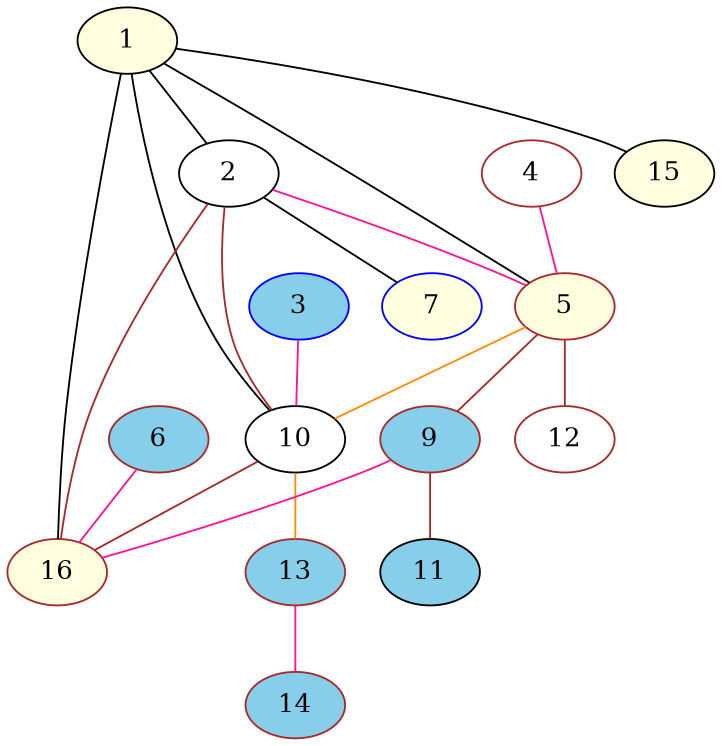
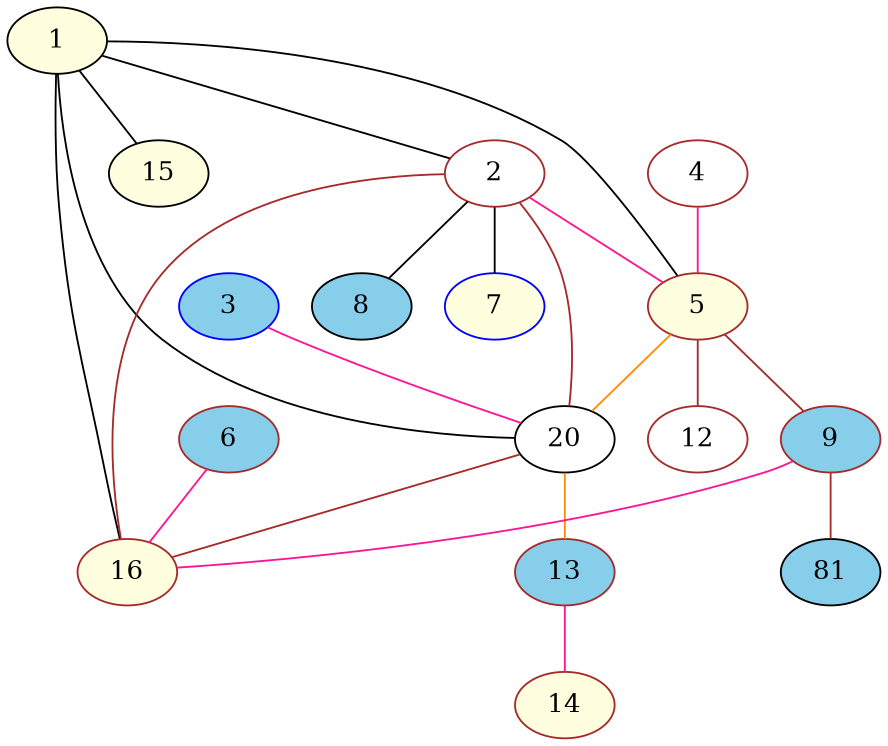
node "2": color black -> brown
node "8": added
node "10": label "10" -> "20"
node "11": label "11" -> "81"
node "14": fillcolor skyblue -> lightyellow
